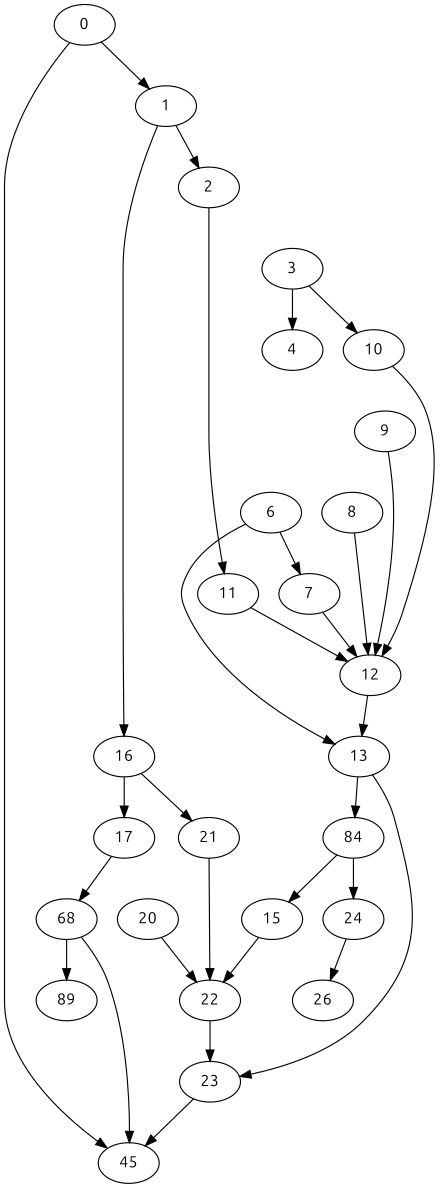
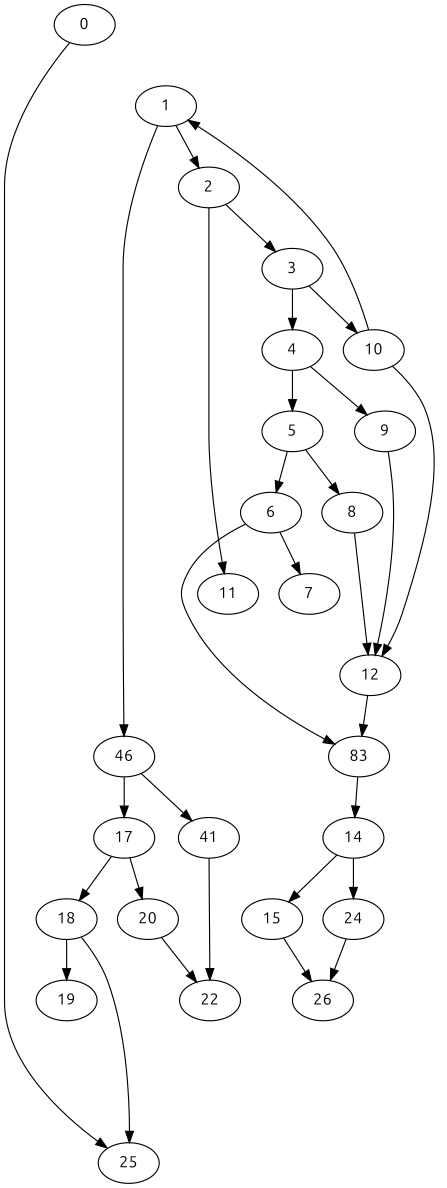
edge "0" -> "1": now "10" -> "1"
edge "2" -> "3": added
edge "4" -> "9": added
node "5": added
edge "7" -> "12": removed
edge "11" -> "12": removed
node "16": label "16" -> "46"
node "13": label "13" -> "83"
node "21": label "21" -> "41"
node "84": label "84" -> "14"
edge "17" -> "20": added
node "68": label "68" -> "18"
edge "15" -> "22": now "15" -> "26"
node "89": label "89" -> "19"
node "23": removed
node "45": label "45" -> "25"
